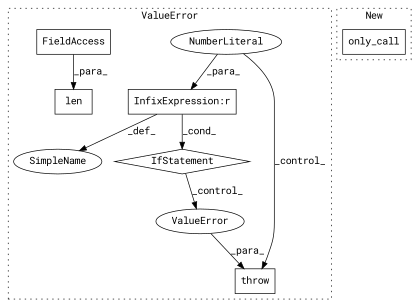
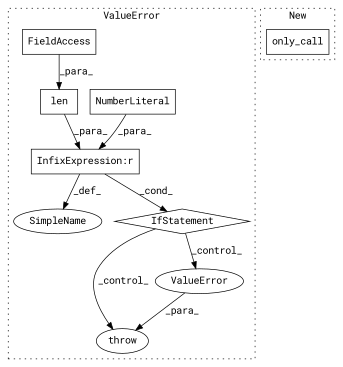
node "NumberLiteral": shape ellipse -> box
edge "len" -> "InfixExpression:r": added, label "_para_"
edge "NumberLiteral" -> "throw": now "IfStatement" -> "throw"
node "throw": shape box -> ellipse
